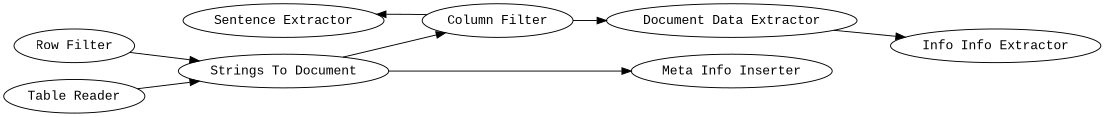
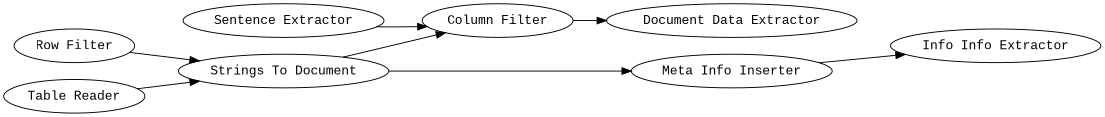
edge "Column Filter" -> "Sentence Extractor": reversed
edge "Document Data Extractor" -> "Info Info Extractor": now "Meta Info Inserter" -> "Info Info Extractor"
